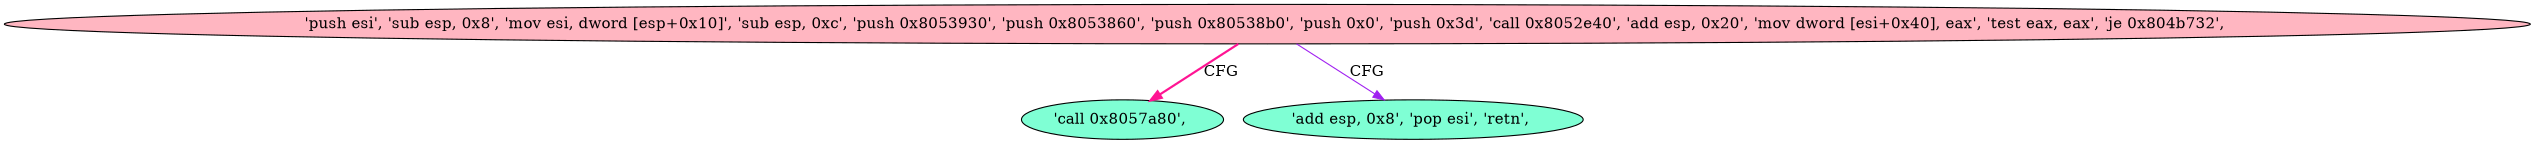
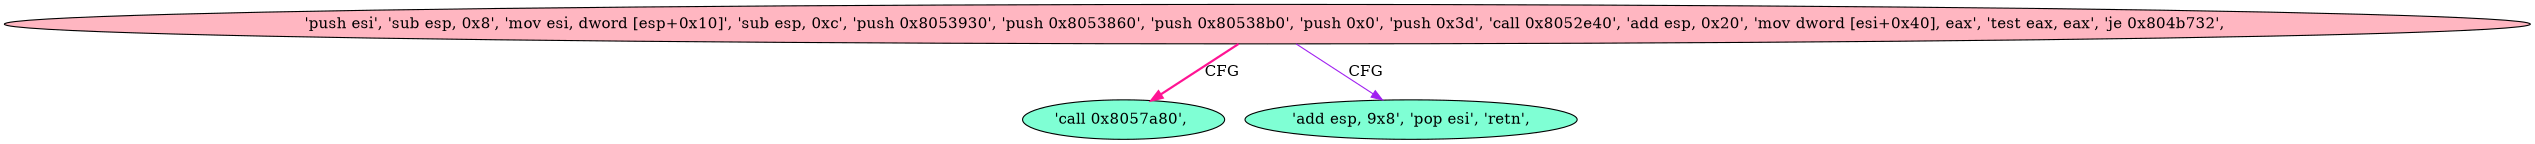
node "'add esp, 0x8', 'pop esi', 'retn',": label "'add esp, 0x8', 'pop esi', 'retn'," -> "'add esp, 9x8', 'pop esi', 'retn',"
